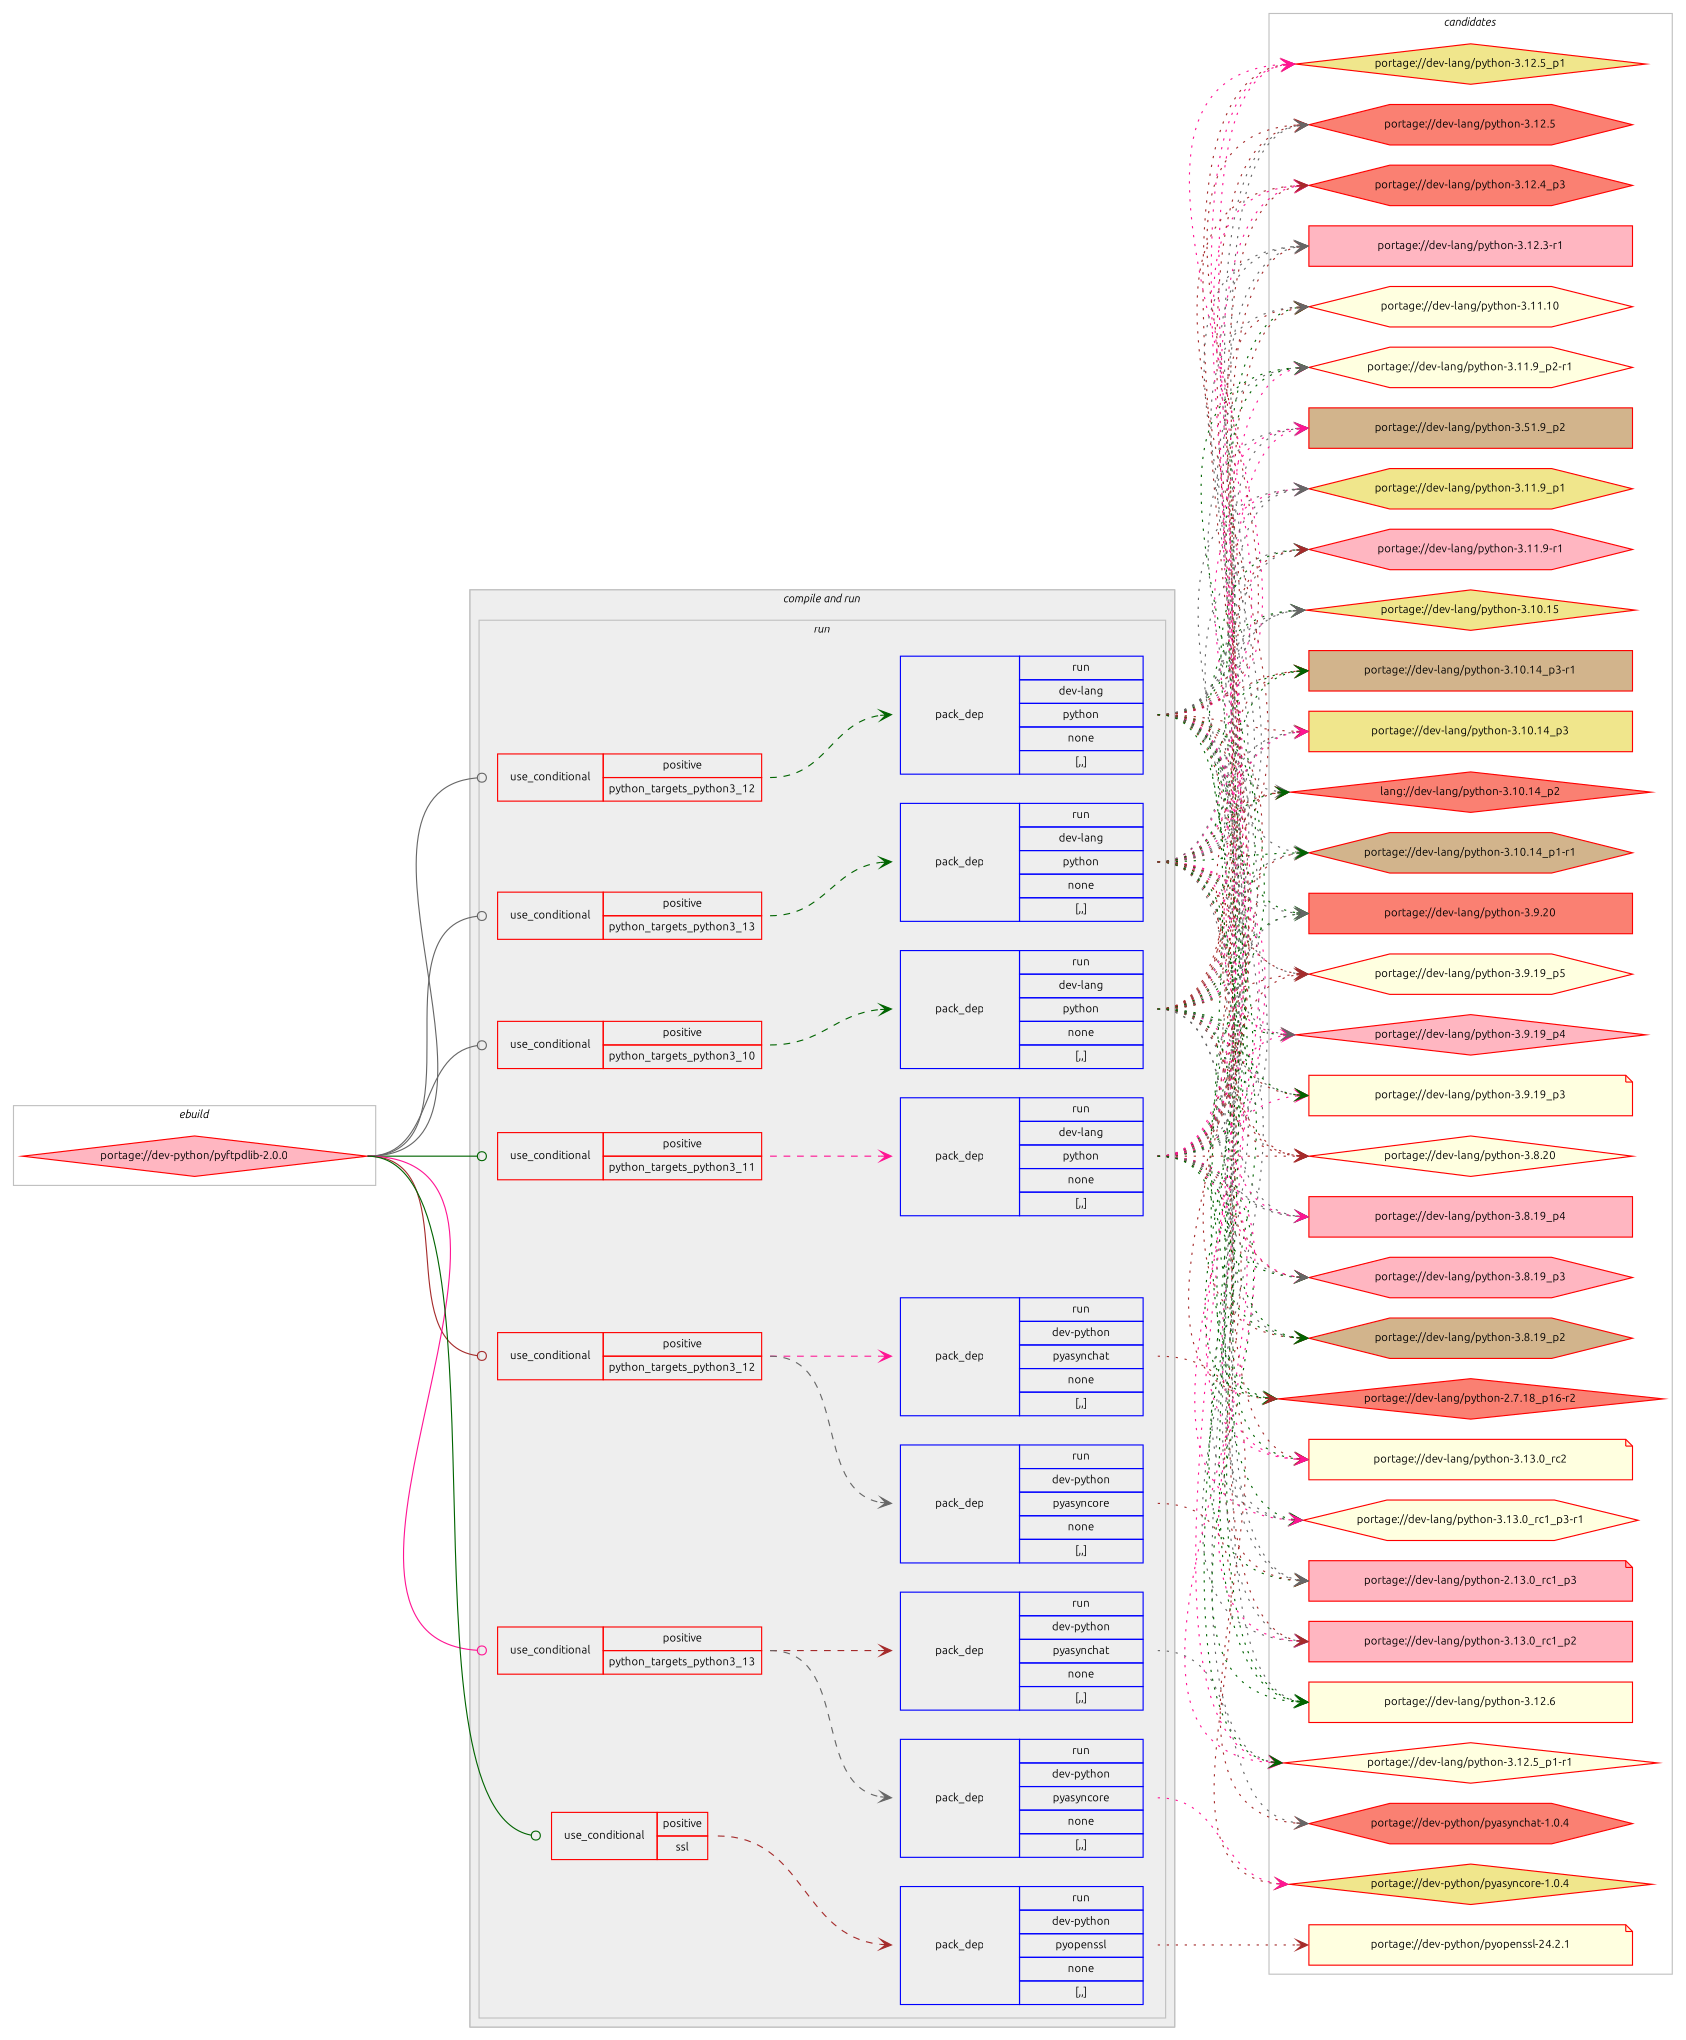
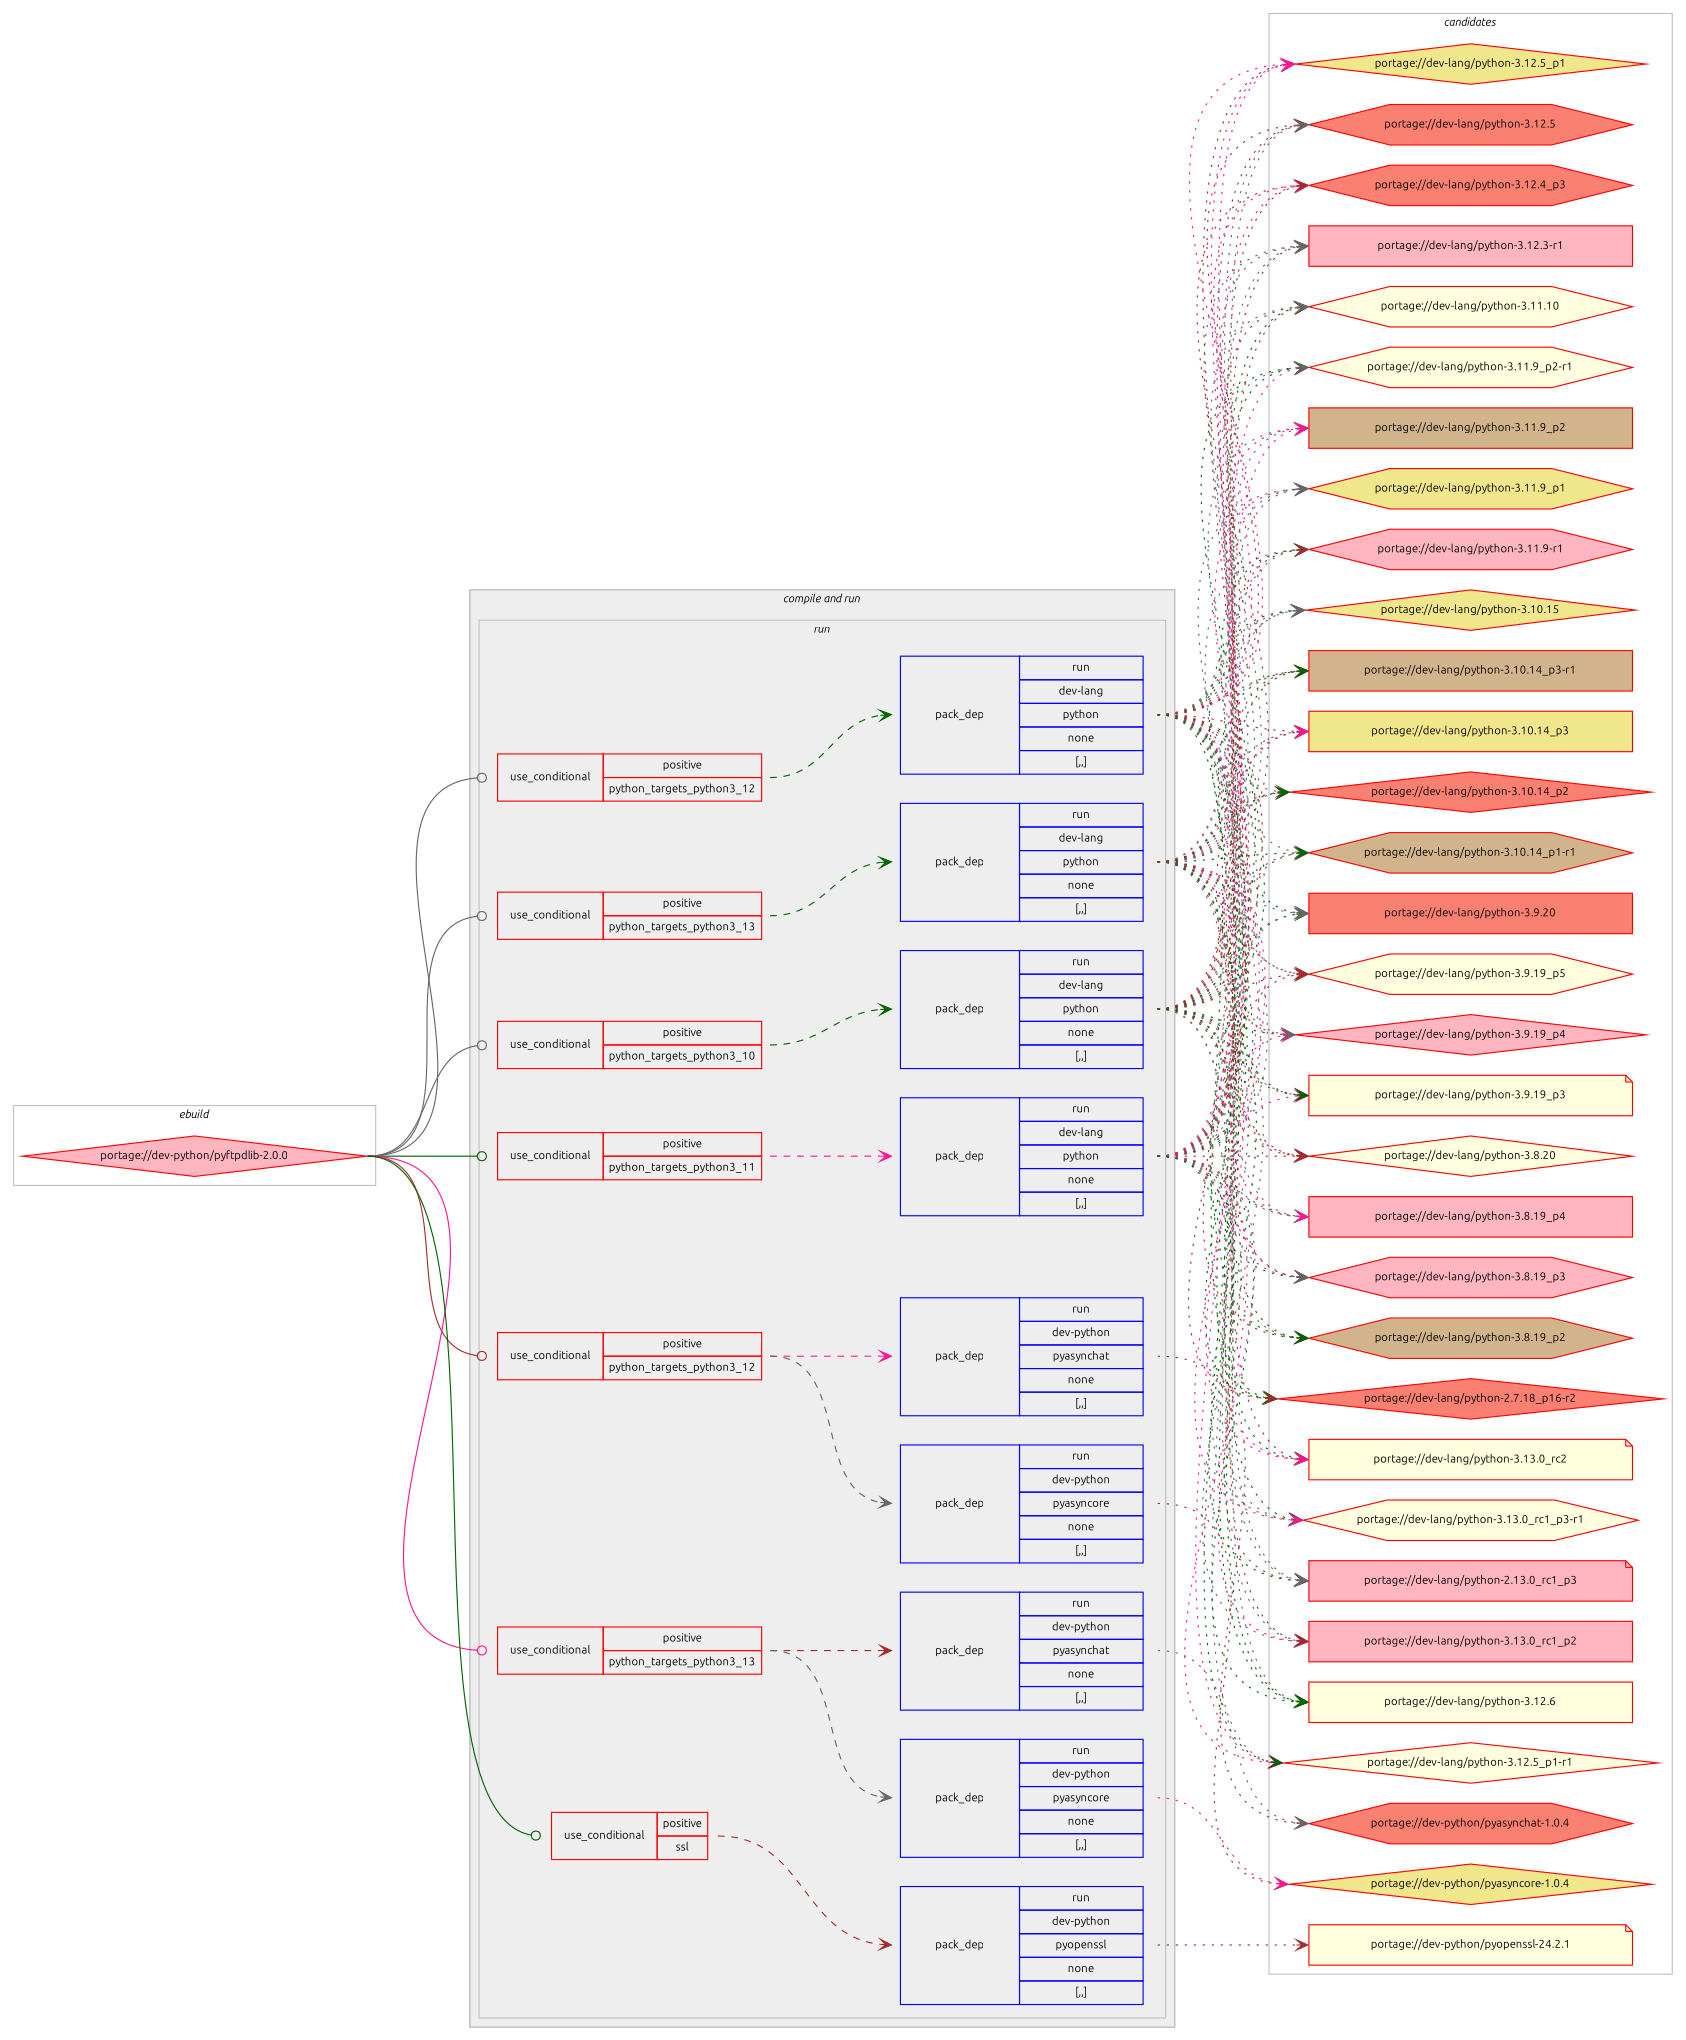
node "portage://dev-lang/python-3.51.9_p2": label "portage://dev-lang/python-3.51.9_p2" -> "portage://dev-lang/python-3.11.9_p2"
node "lang://dev-lang/python-3.10.14_p2": label "lang://dev-lang/python-3.10.14_p2" -> "portage://dev-lang/python-3.10.14_p2"
